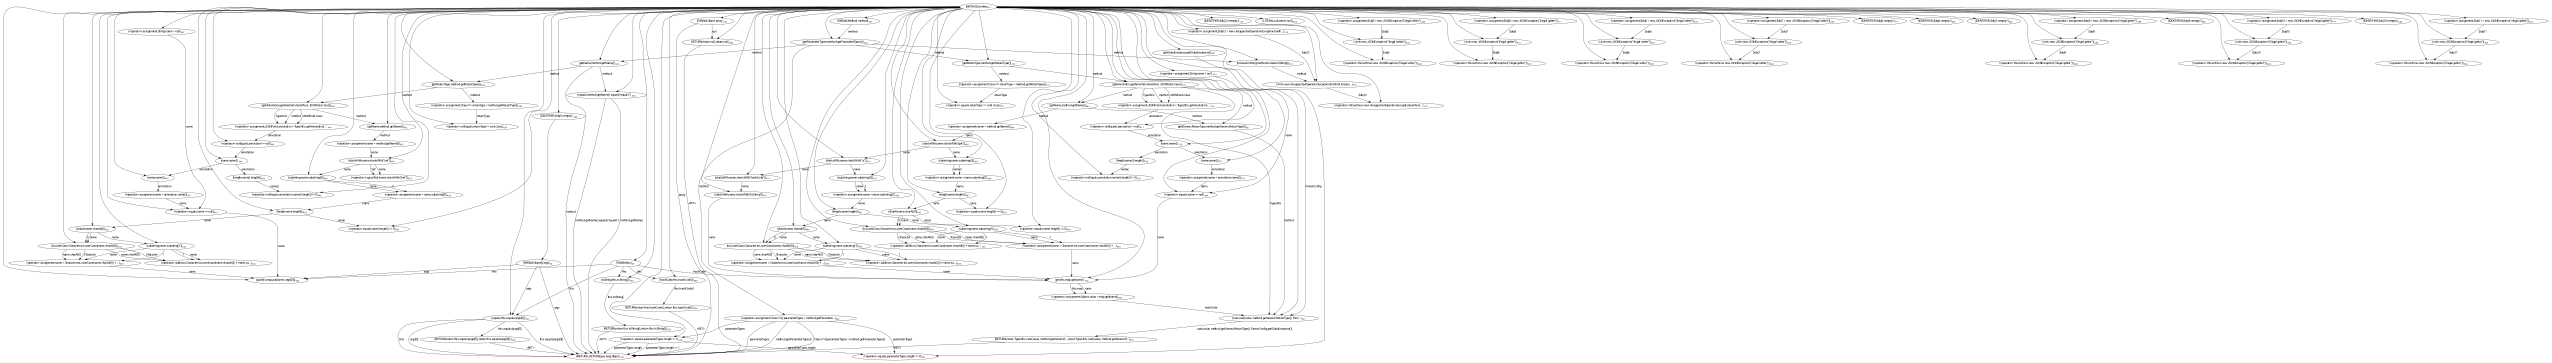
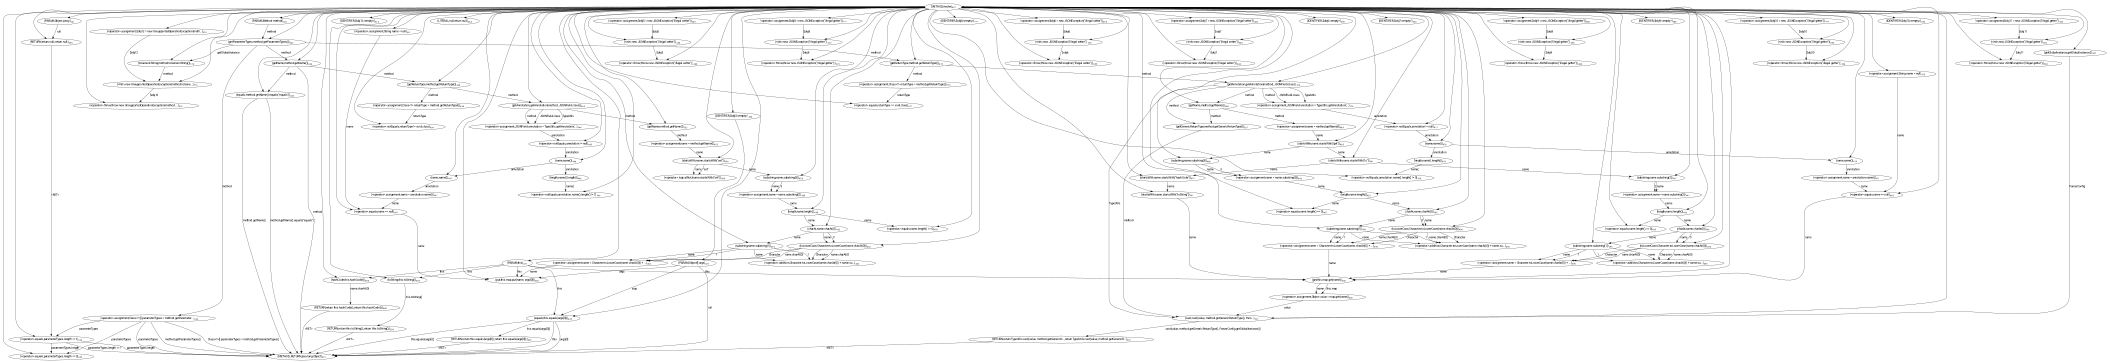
edge "(getParameterTypes,method.getParameterTypes())" -> "(toGenericString,method.toGenericString())": label "method" -> "getGlobalInstance"
edge "(METHOD,invoke)" -> "(cast,cast(value, method.getGenericReturnType(), Pars...)": reversed
edge "(PARAM,Object proxy)" -> "(METHOD_RETURN,java.lang.Object)": removed, label "proxy"
edge "(RETURN,return null;,return null;)" -> "(METHOD_RETURN,java.lang.Object)": now "(RETURN,return null;,return null;)" -> "(<operator>.equals,parameterTypes.length == 1)"
edge "(PARAM,this)" -> "(get,this.map.get(name))": label "hashCode" -> "this"
edge "(hashCode,this.hashCode())" -> "(RETURN,return this.hashCode();,return this.hashCode();)": label "this.hashCode()" -> "name.charAt(0)"
edge "(PARAM,Object[] args)" -> "(METHOD_RETURN,java.lang.Object)": label "args" -> "null"
edge "(<operator>.assignment,Object value = map.get(name))" -> "(cast,cast(value, method.getGenericReturnType(), Pars...)": label "hashCode" -> "value"
